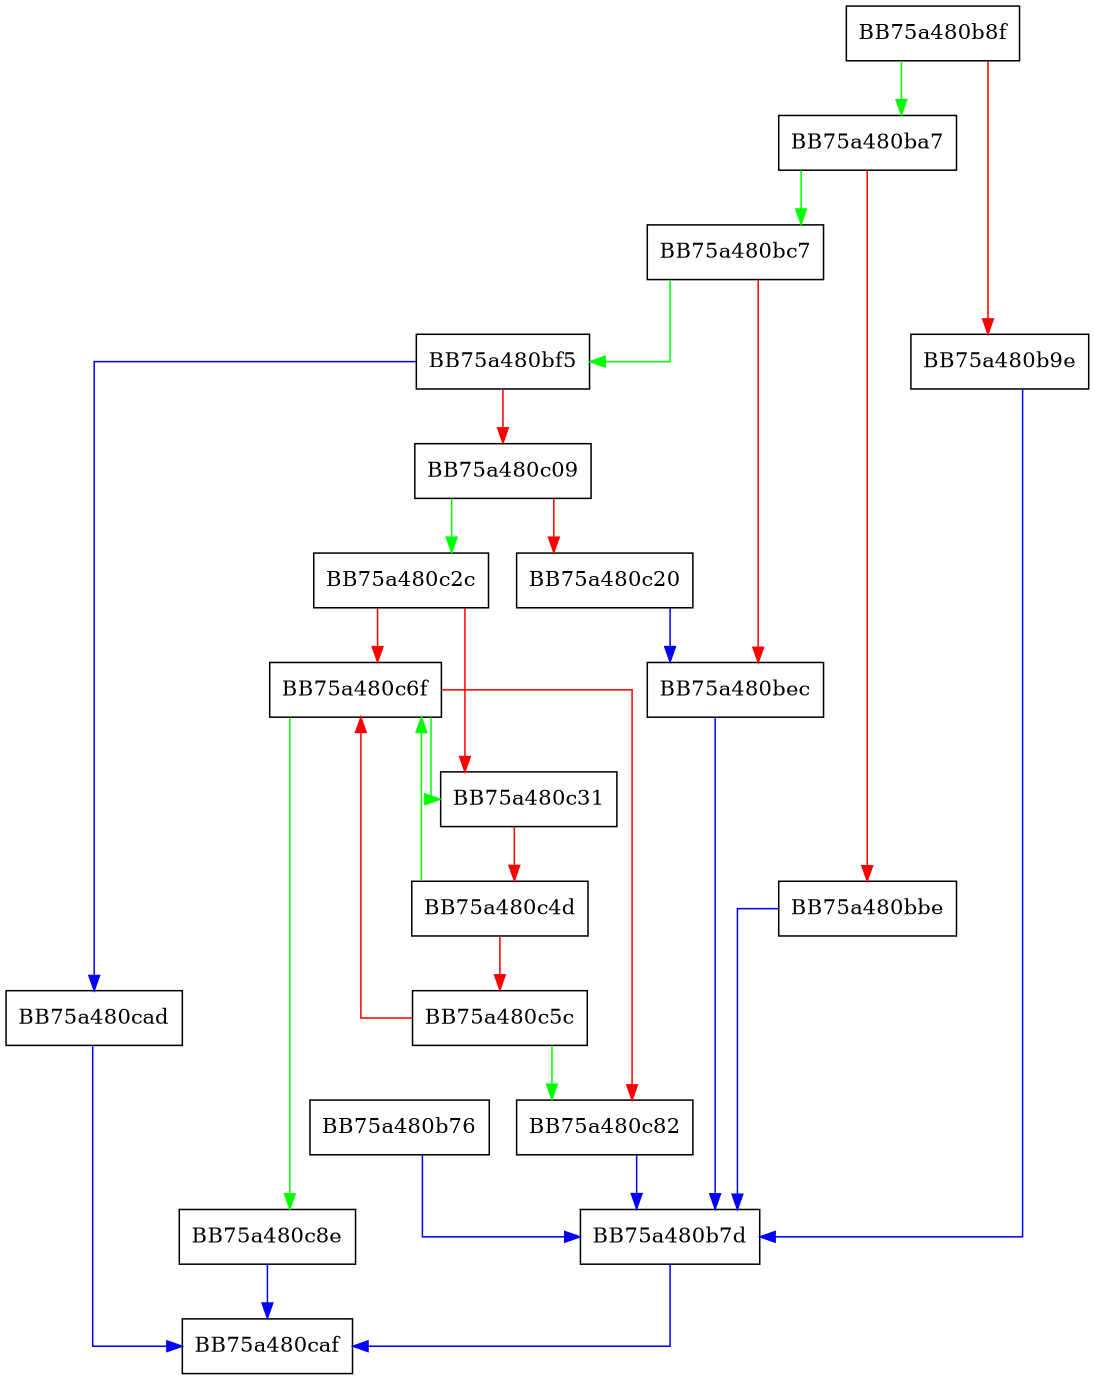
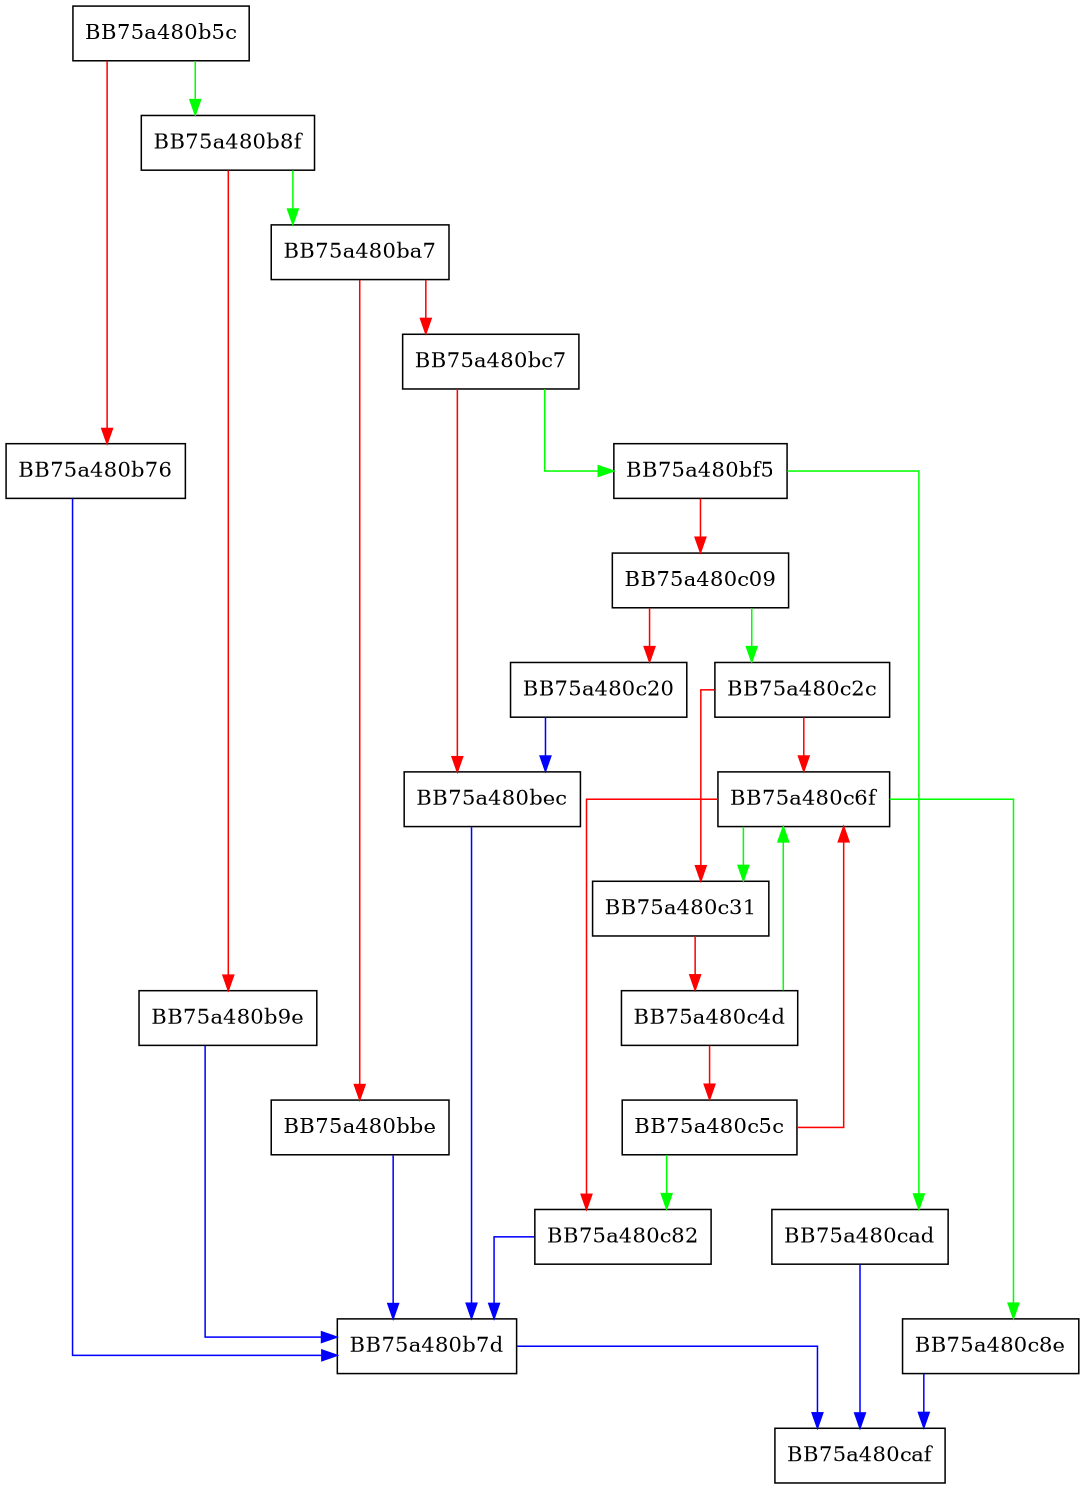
node "BB75a480b5c": added
edge "BB75a480ba7" -> "BB75a480bc7": color green -> red
edge "BB75a480bf5" -> "BB75a480cad": color blue -> green
